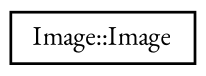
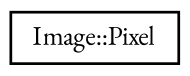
node "Image::Image": label "Image::Image" -> "Image::Pixel"
